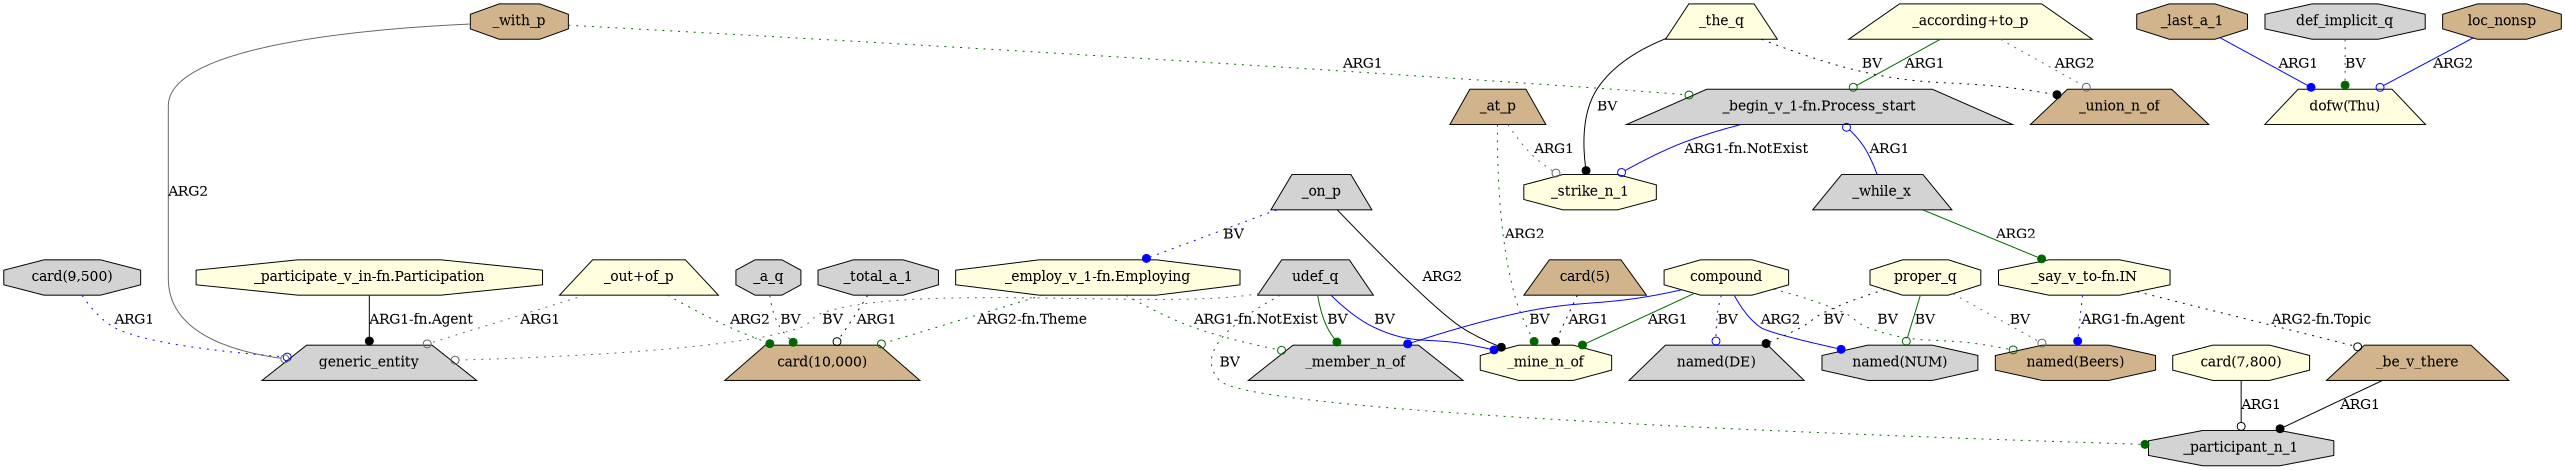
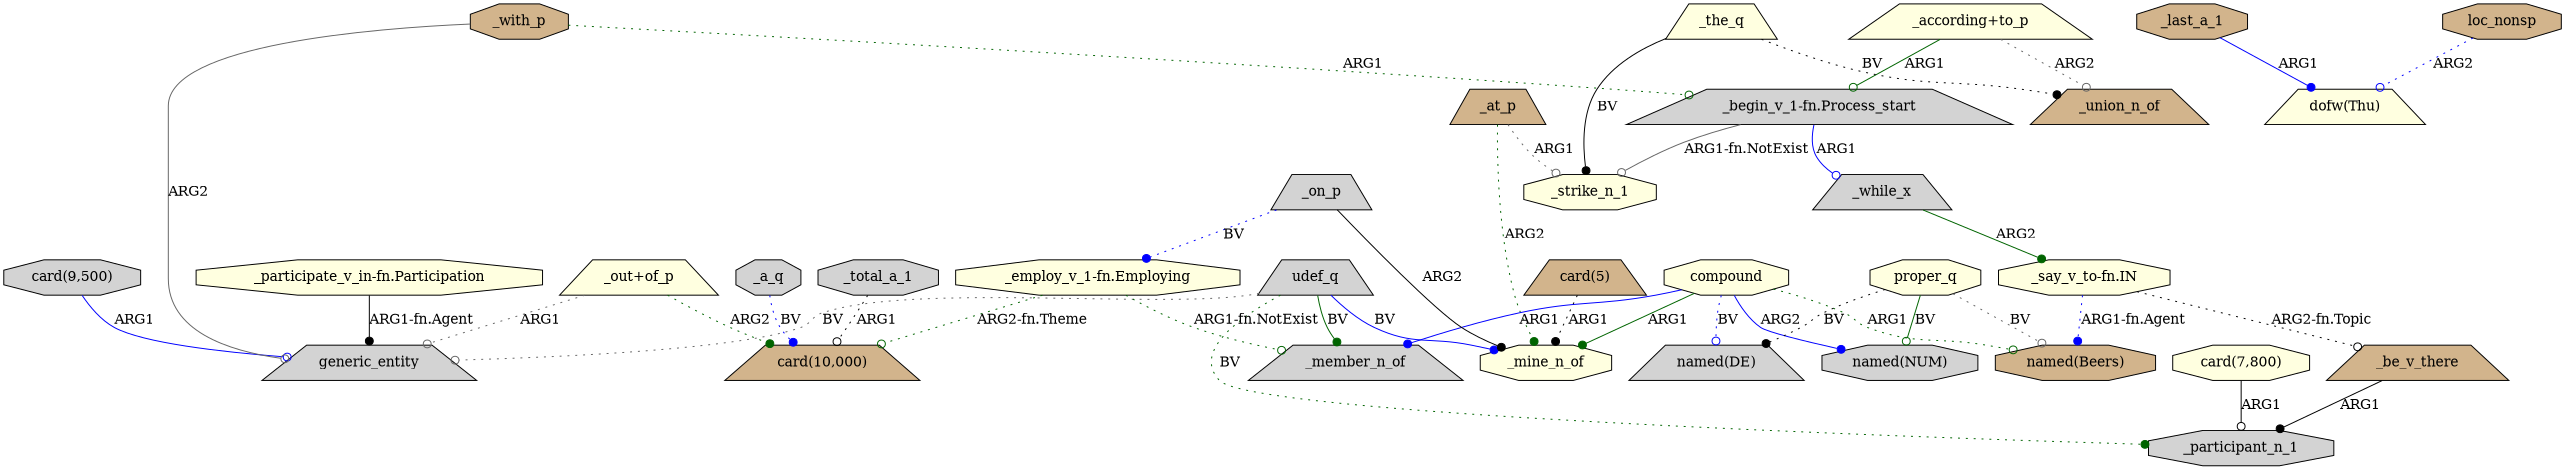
node "def_implicit_q": removed
edge "loc_nonsp" -> "dofw(Thu)": style solid -> dotted
edge "_begin_v_1-fn.Process_start" -> "_strike_n_1": color blue -> gray40
edge "_while_x" -> "_begin_v_1-fn.Process_start": reversed
edge "_a_q" -> "card(10,000)": color darkgreen -> blue
edge "compound" -> "_member_n_of": label "BV" -> "ARG1"
edge "compound" -> "named(Beers)": label "BV" -> "ARG1"
edge "card(9,500)" -> "generic_entity": style dotted -> solid
